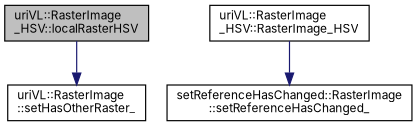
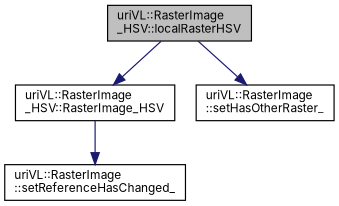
edge "uriVL::RasterImage _HSV::localRasterHSV" -> "uriVL::RasterImage _HSV::RasterImage_HSV": added
node "setReferenceHasChanged::RasterImage ::setReferenceHasChanged_": label "setReferenceHasChanged::RasterImage ::setReferenceHasChanged_" -> "uriVL::RasterImage ::setReferenceHasChanged_"
